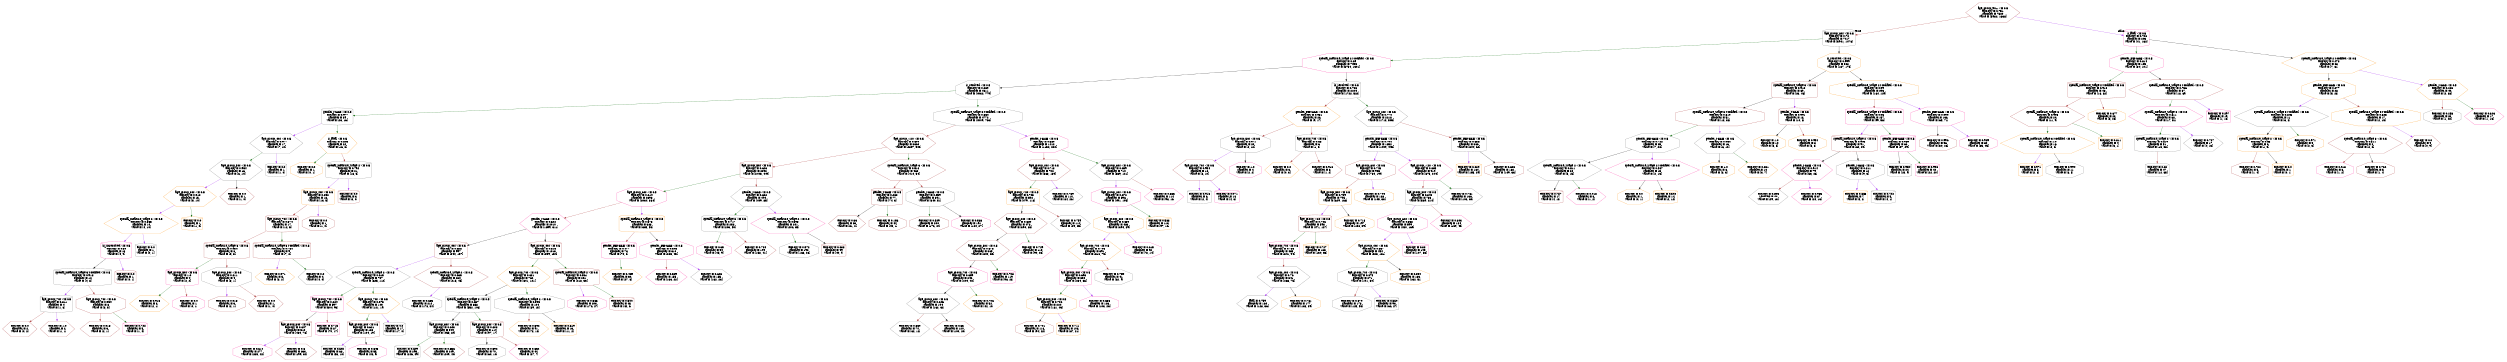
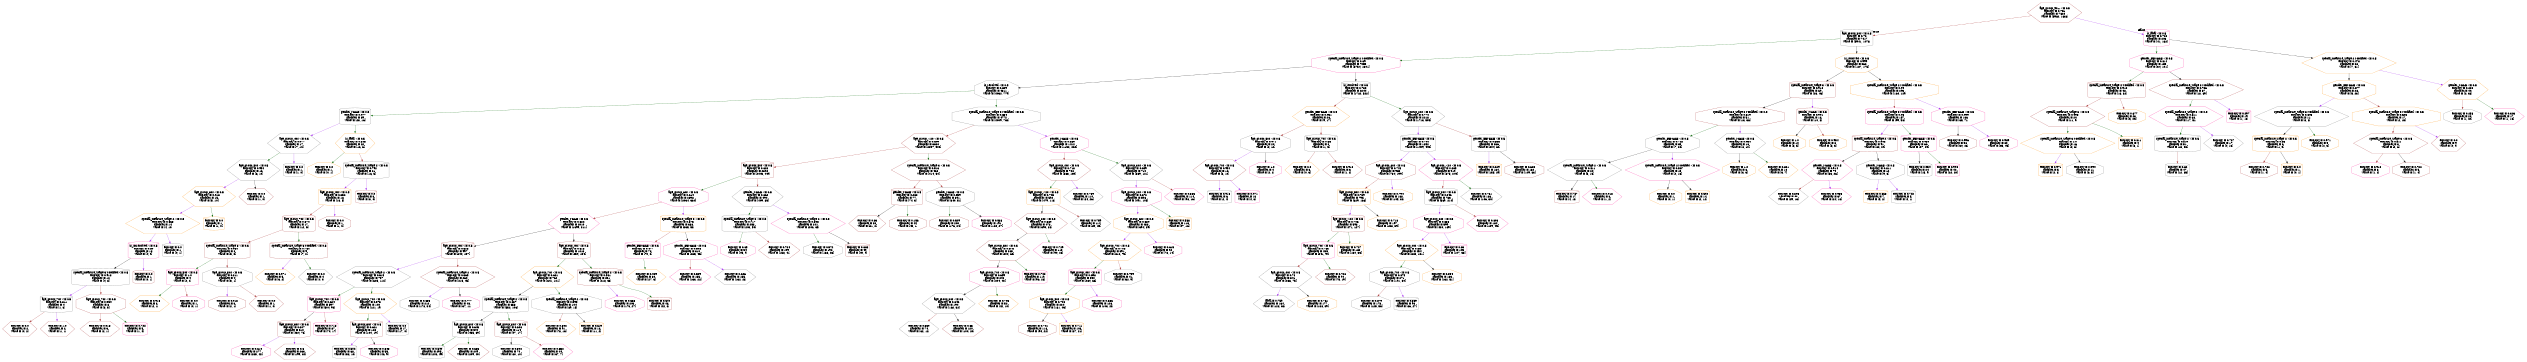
node "entropy = 0.726 samples = 94 value = [75, 19]": added
node "entropy = 0.777 samples = 48 value = [37, 11]": added
